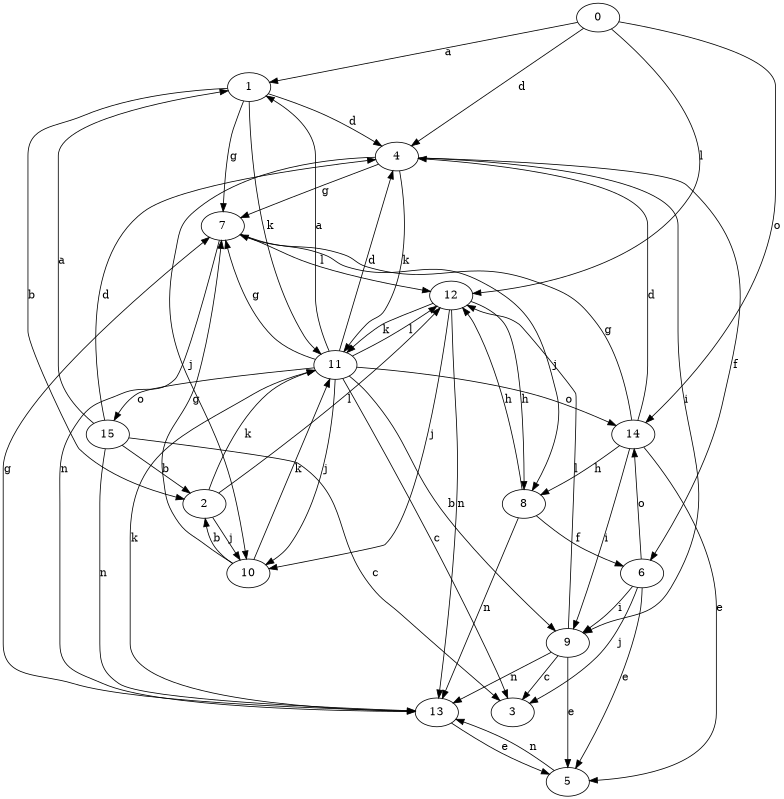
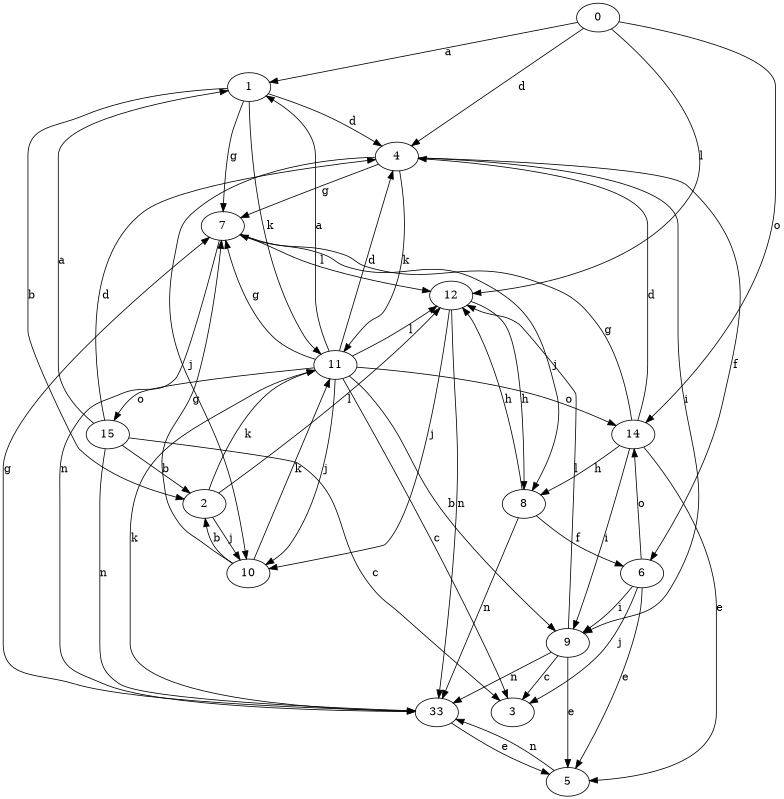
edge "12" -> "11": removed, label "k"
node "13": label "13" -> "33"
